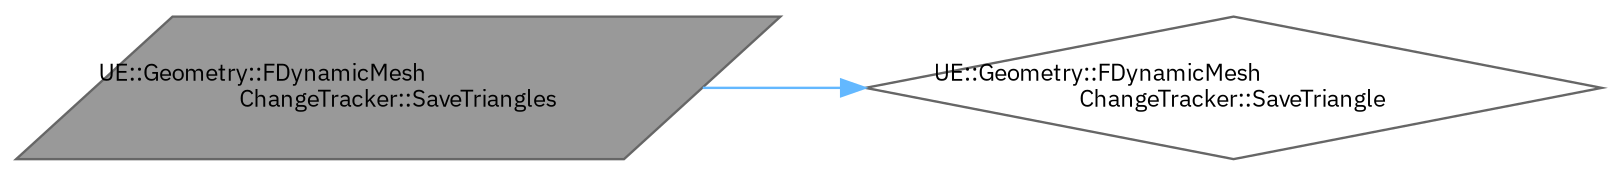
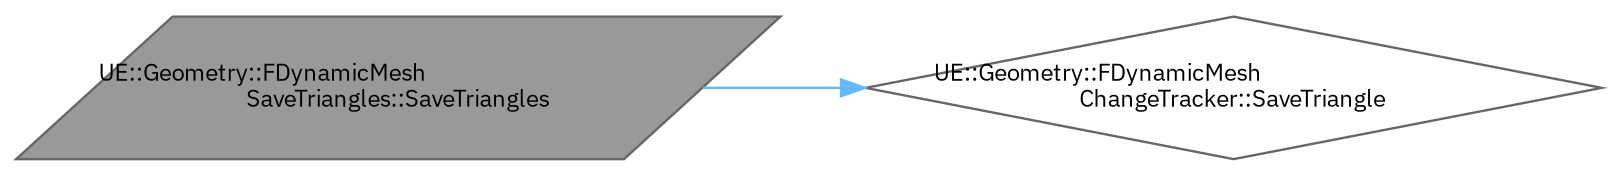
node "UE::Geometry::FDynamicMesh ChangeTracker::SaveTriangles": label "UE::Geometry::FDynamicMesh ChangeTracker::SaveTriangles" -> "UE::Geometry::FDynamicMesh SaveTriangles::SaveTriangles"
